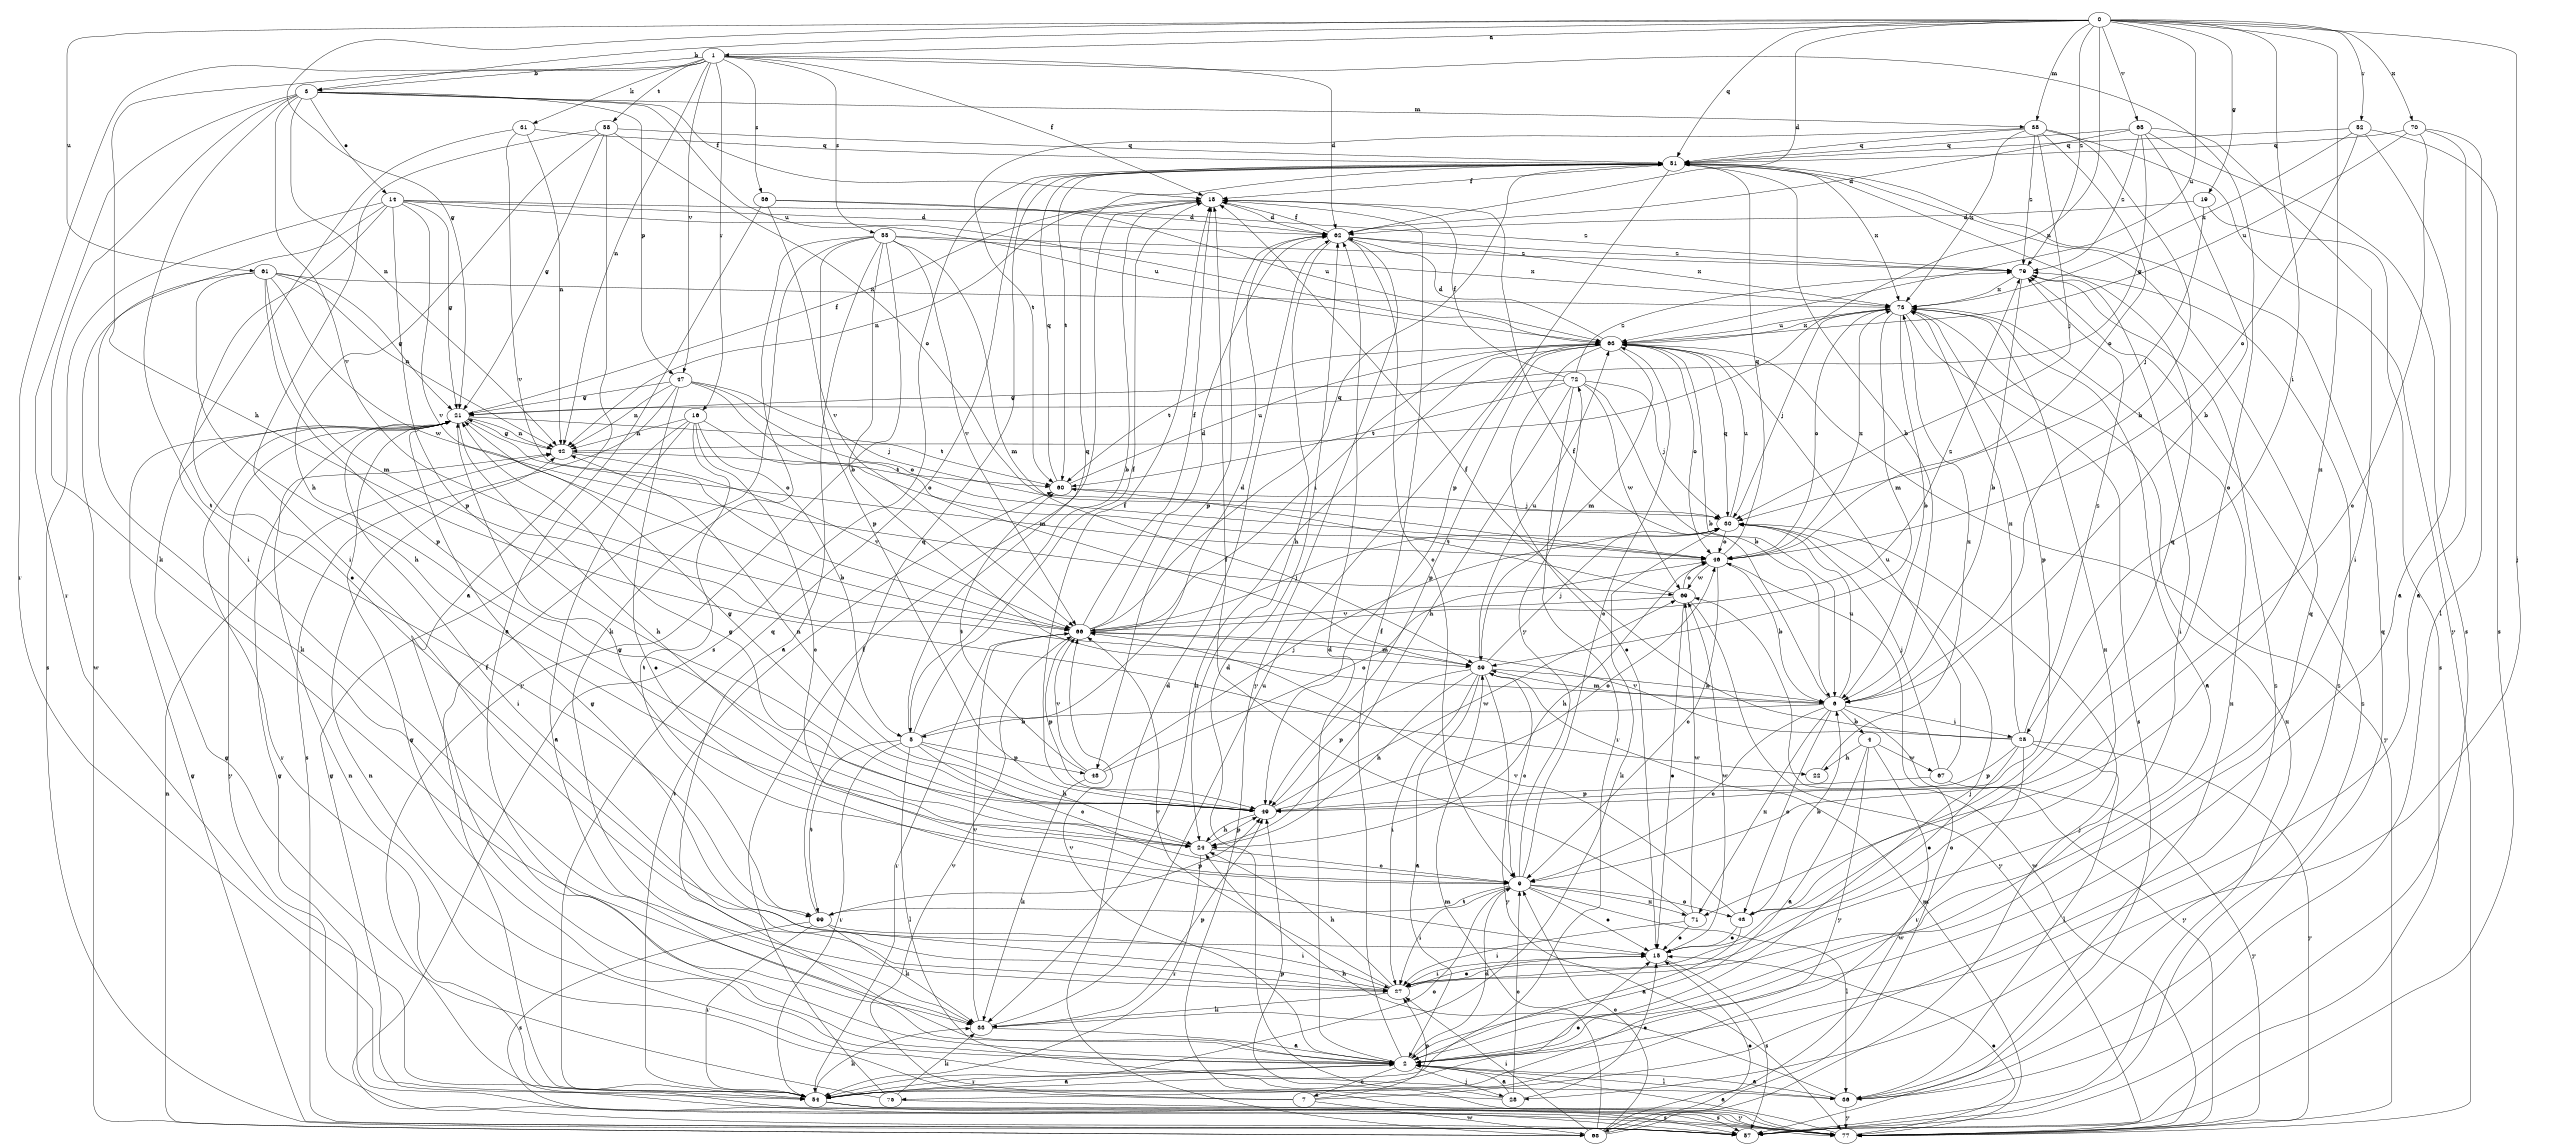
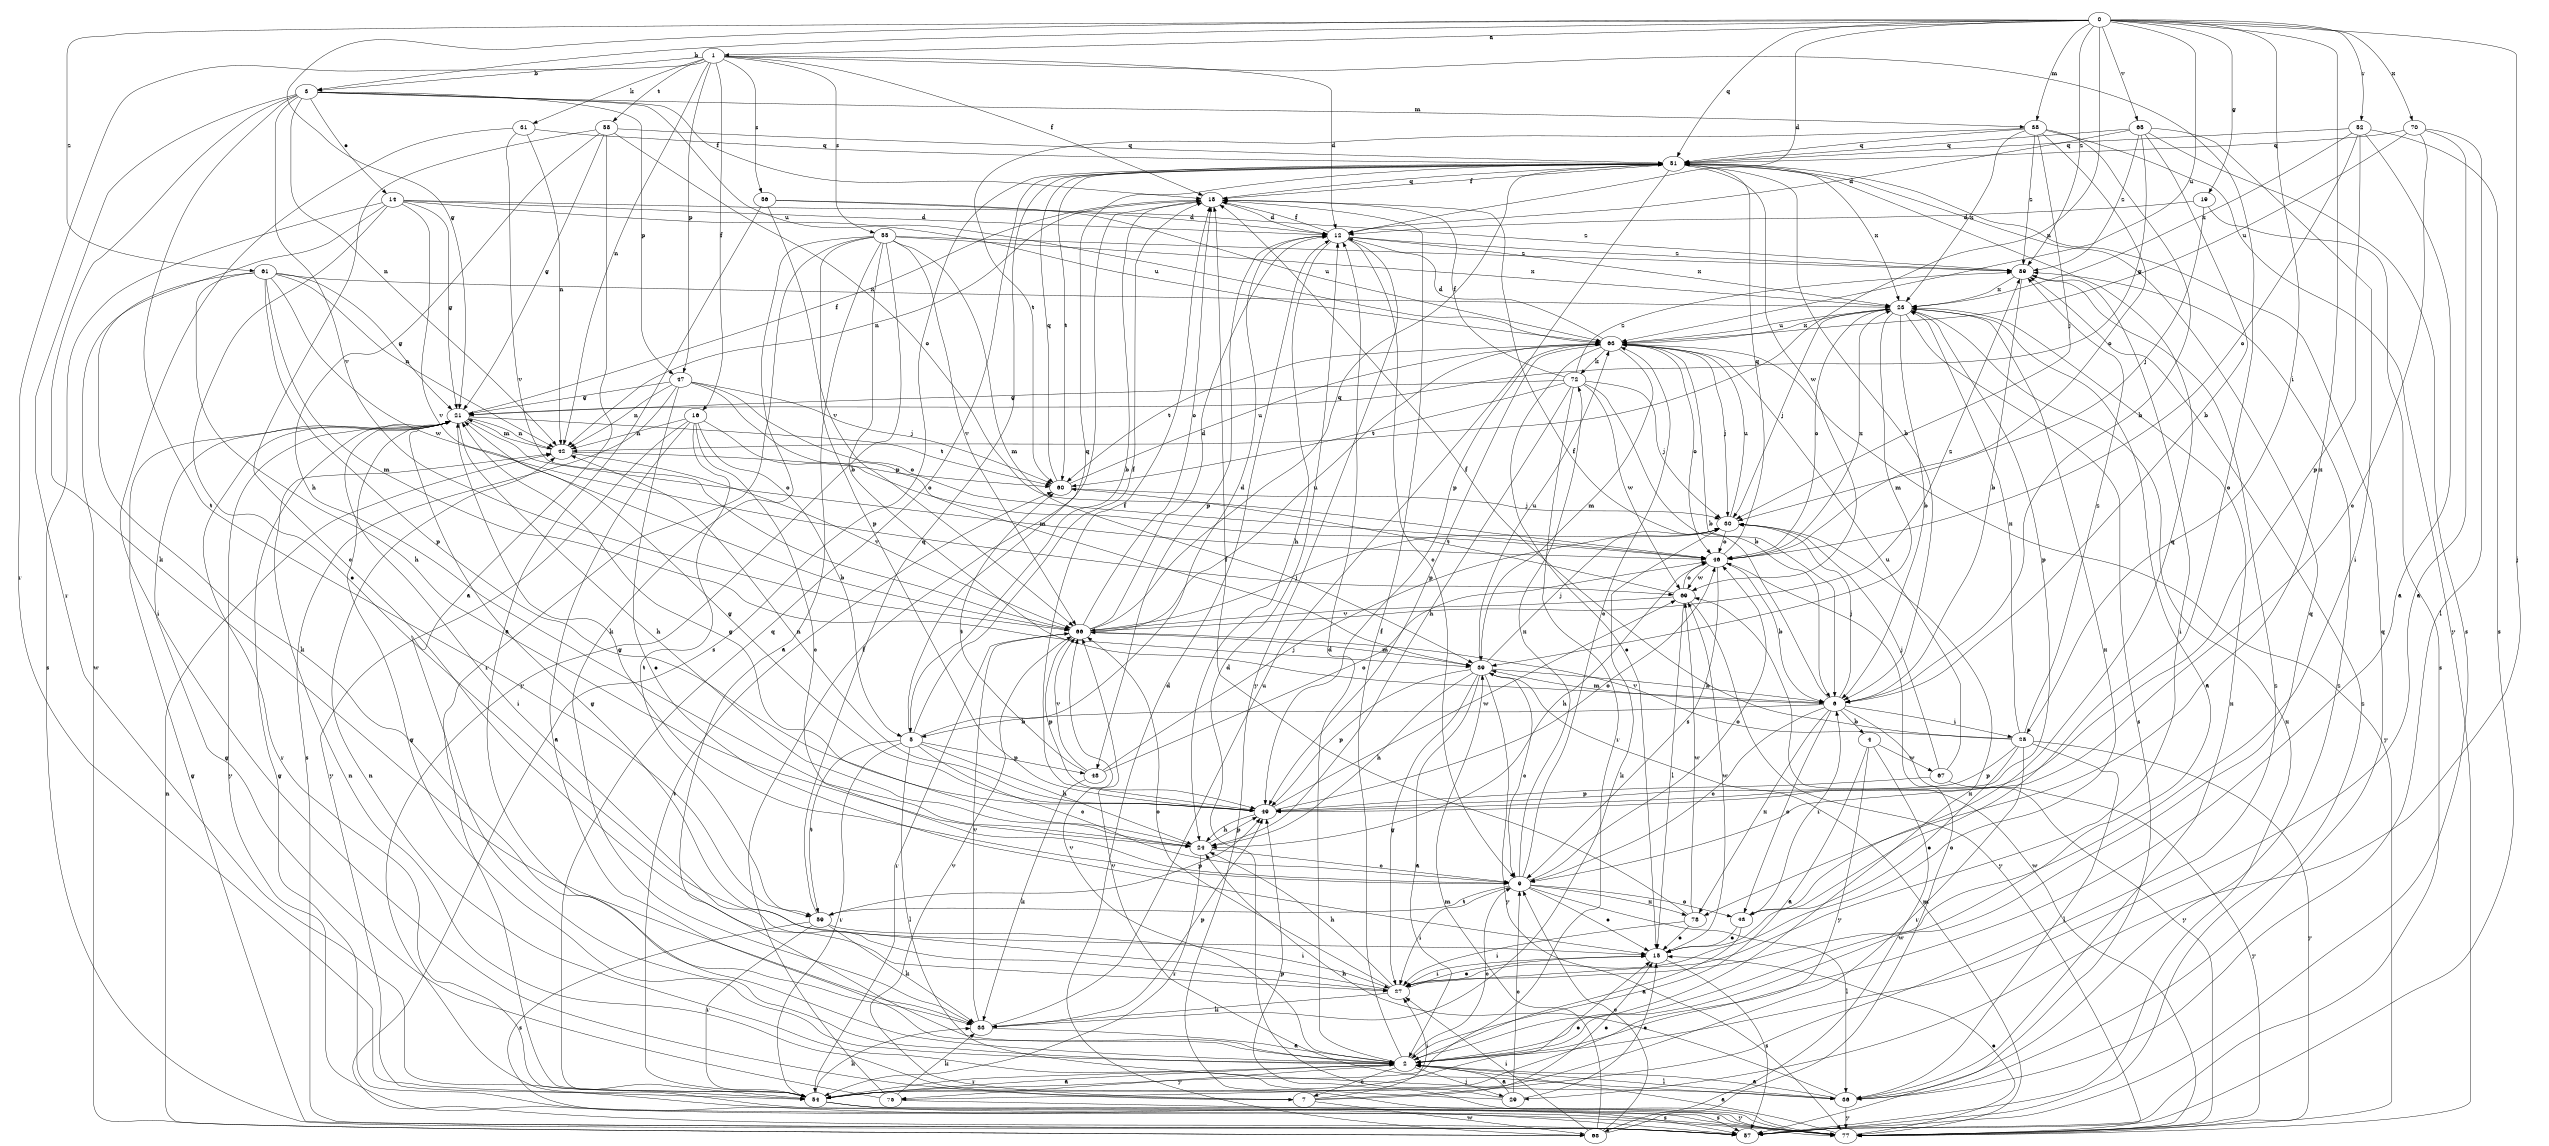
edge "0" -> "61": label "u" -> "z"
edge "18" -> "51": added, label "q"
edge "1" -> "47": label "v" -> "p"
edge "1" -> "16": label "r" -> "f"
node "62": label "62" -> "12"
node "79": label "79" -> "89"
node "73": label "73" -> "23"
edge "51" -> "69": added, label "w"
edge "66" -> "18": label "f" -> "o"
edge "42" -> "21": label "g" -> "m"
edge "63" -> "30": label "q" -> "j"
edge "42" -> "60": label "t" -> "p"
edge "66" -> "63": label "i" -> "u"
edge "47" -> "30": now "47" -> "60"
edge "58" -> "27": label "i" -> "c"
edge "63" -> "33": now "63" -> "72"
edge "6" -> "30": label "u" -> "j"
edge "9" -> "72": label "y" -> "x"
edge "55" -> "54": label "f" -> "r"
edge "14" -> "49": now "52" -> "49"
edge "46" -> "9": label "c" -> "s"
edge "43" -> "66": now "36" -> "66"
edge "16" -> "77": label "g" -> "y"
edge "69" -> "15": label "e" -> "l"
node "22": removed
edge "31" -> "27": now "31" -> "7"
edge "2" -> "30": label "j" -> "x"
edge "27" -> "66": label "v" -> "o"
edge "43" -> "6": label "b" -> "r"
edge "39" -> "27": label "i" -> "g"
edge "68" -> "30": removed, label "j"
node "99": label "99" -> "59"
node "71": label "71" -> "78"
edge "2" -> "9": label "d" -> "c"
edge "7" -> "27": label "p" -> "i"
edge "9" -> "54": now "9" -> "46"
edge "68" -> "15": now "7" -> "15"
edge "2" -> "75": added, label "y"
node "28": label "28" -> "29"
